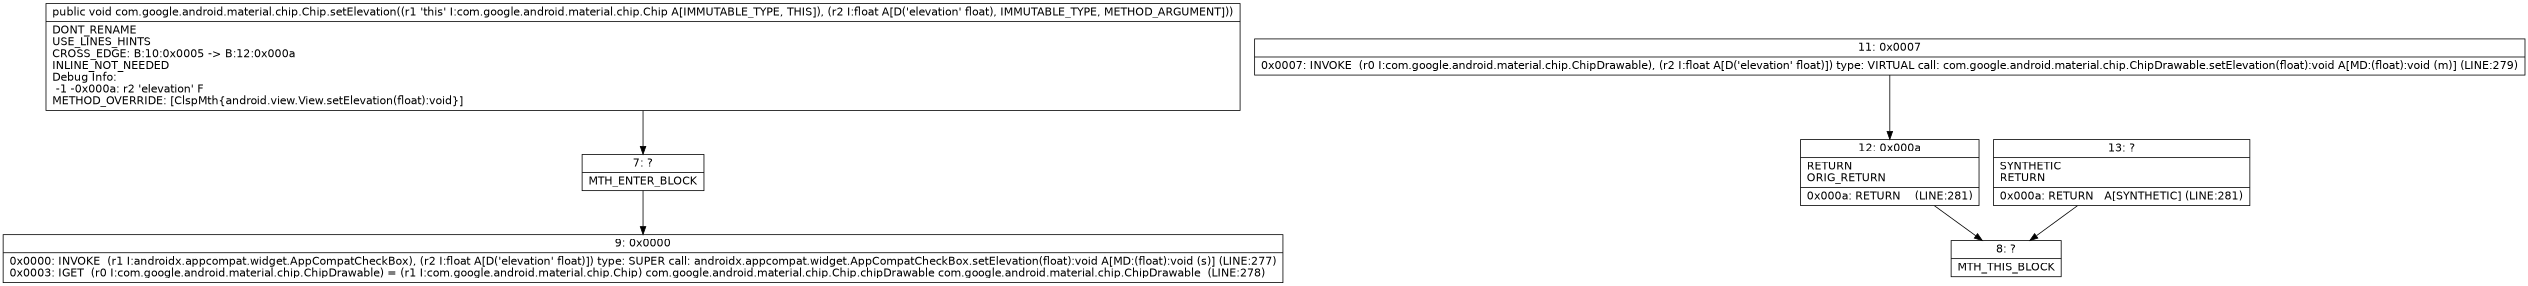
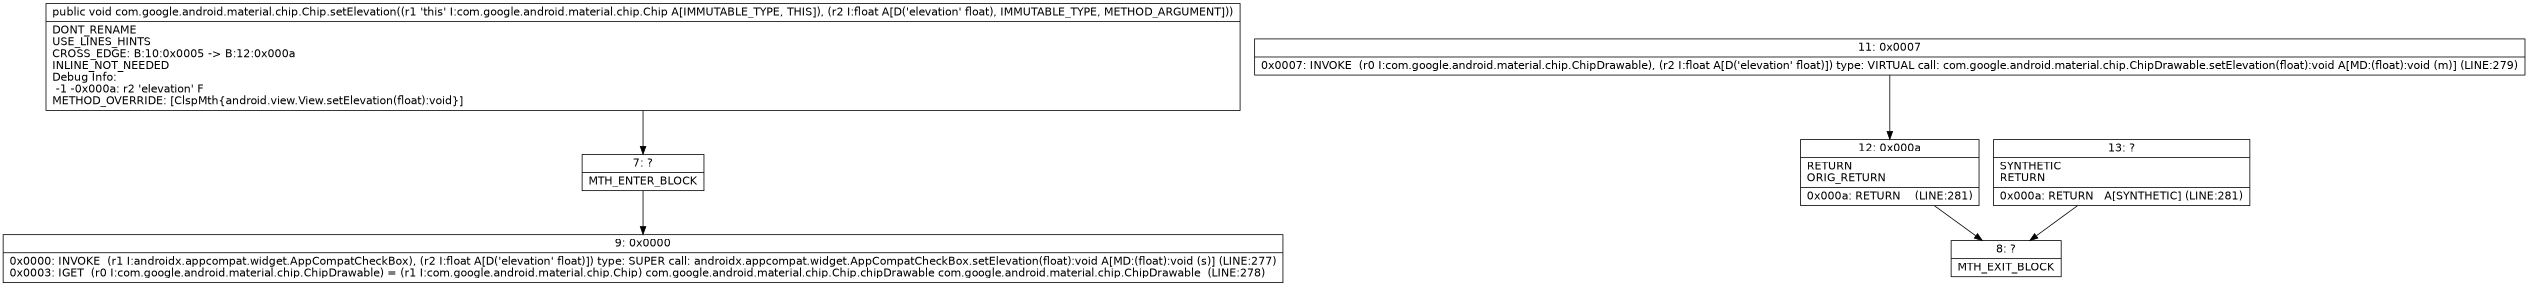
node "8: ?": text "MTH_THIS_BLOCK" -> "MTH_EXIT_BLOCK"
